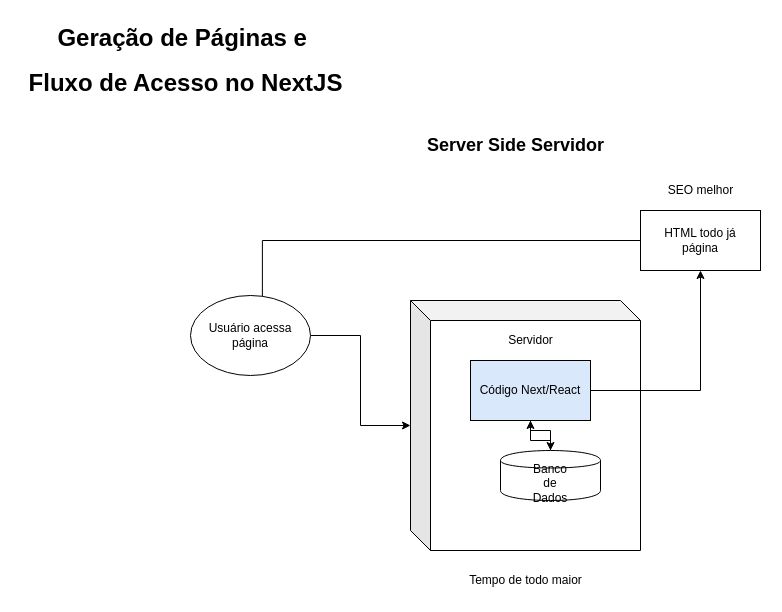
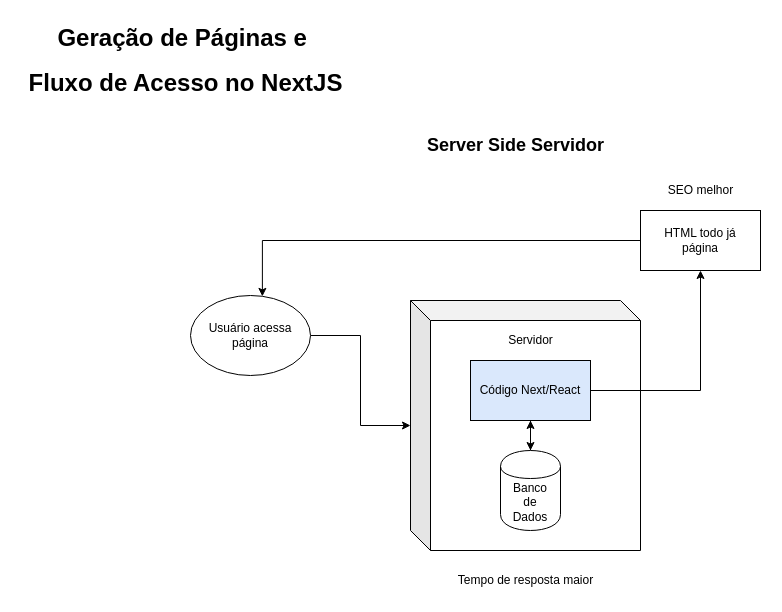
edge "HTML todo já página" -- "Usuário acessa página": arrowhead none -> classic
node "Banco de Dados": size 100x50 -> 60x80
node "Tempo de todo maior": label "Tempo de todo maior" -> "Tempo de resposta maior"
